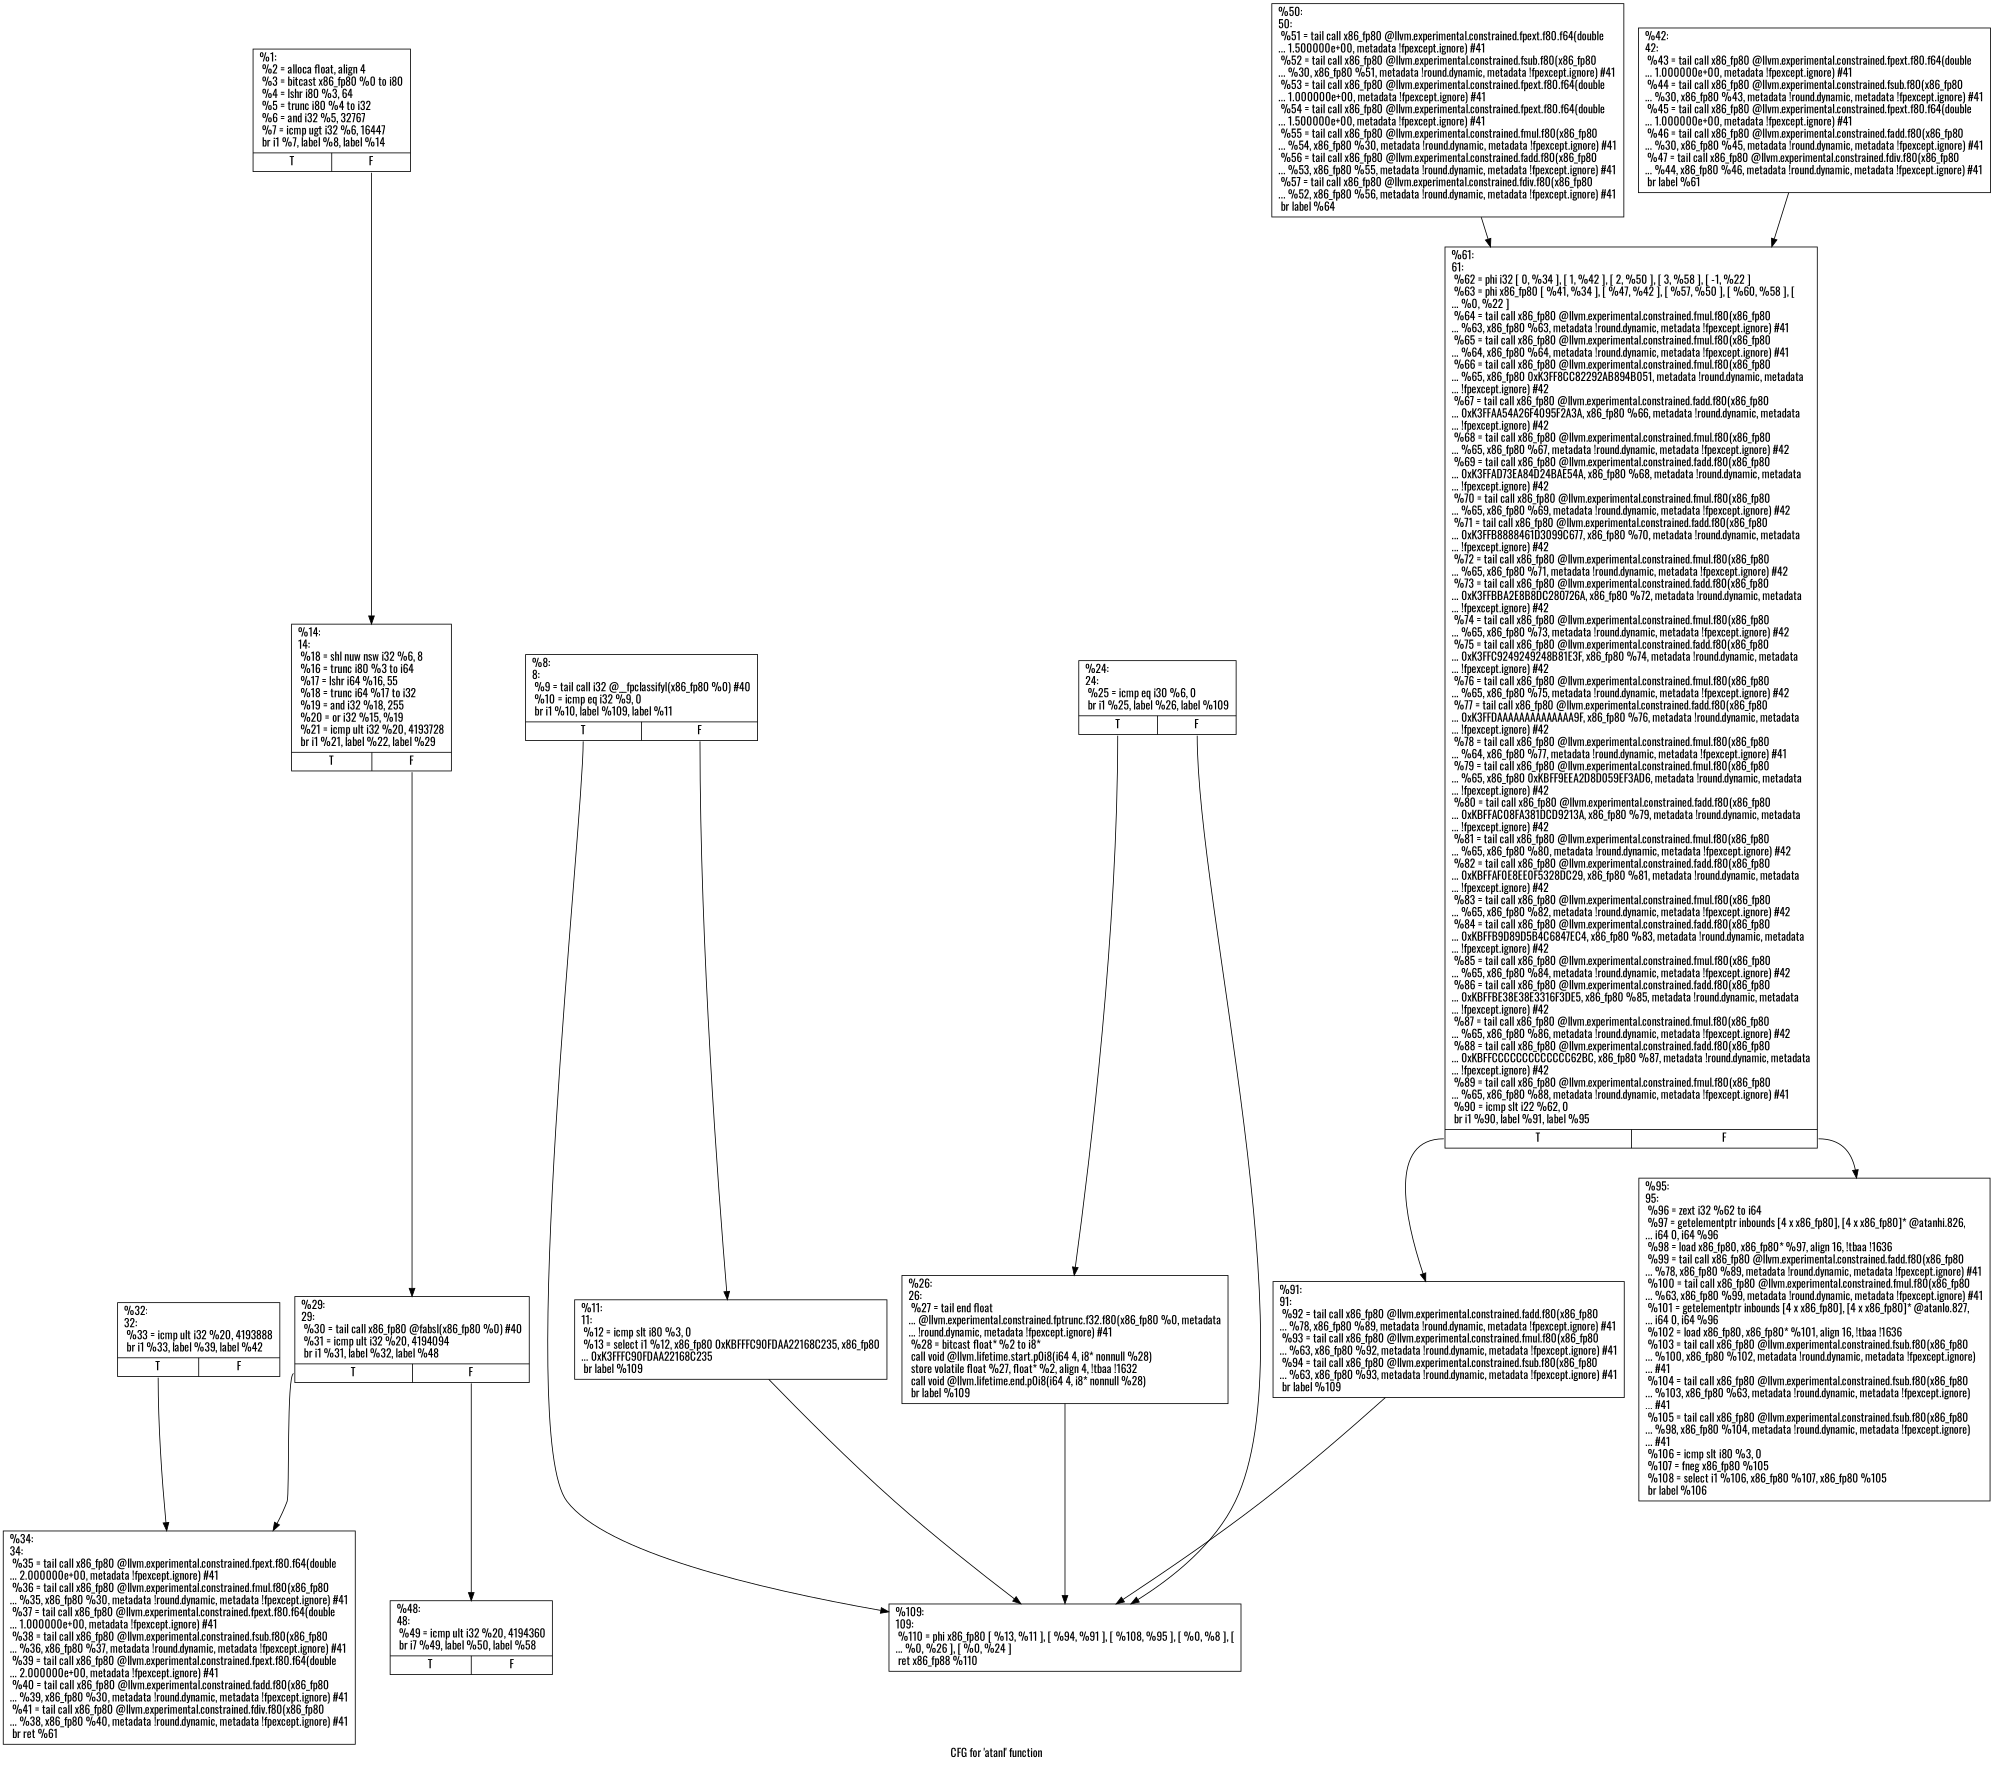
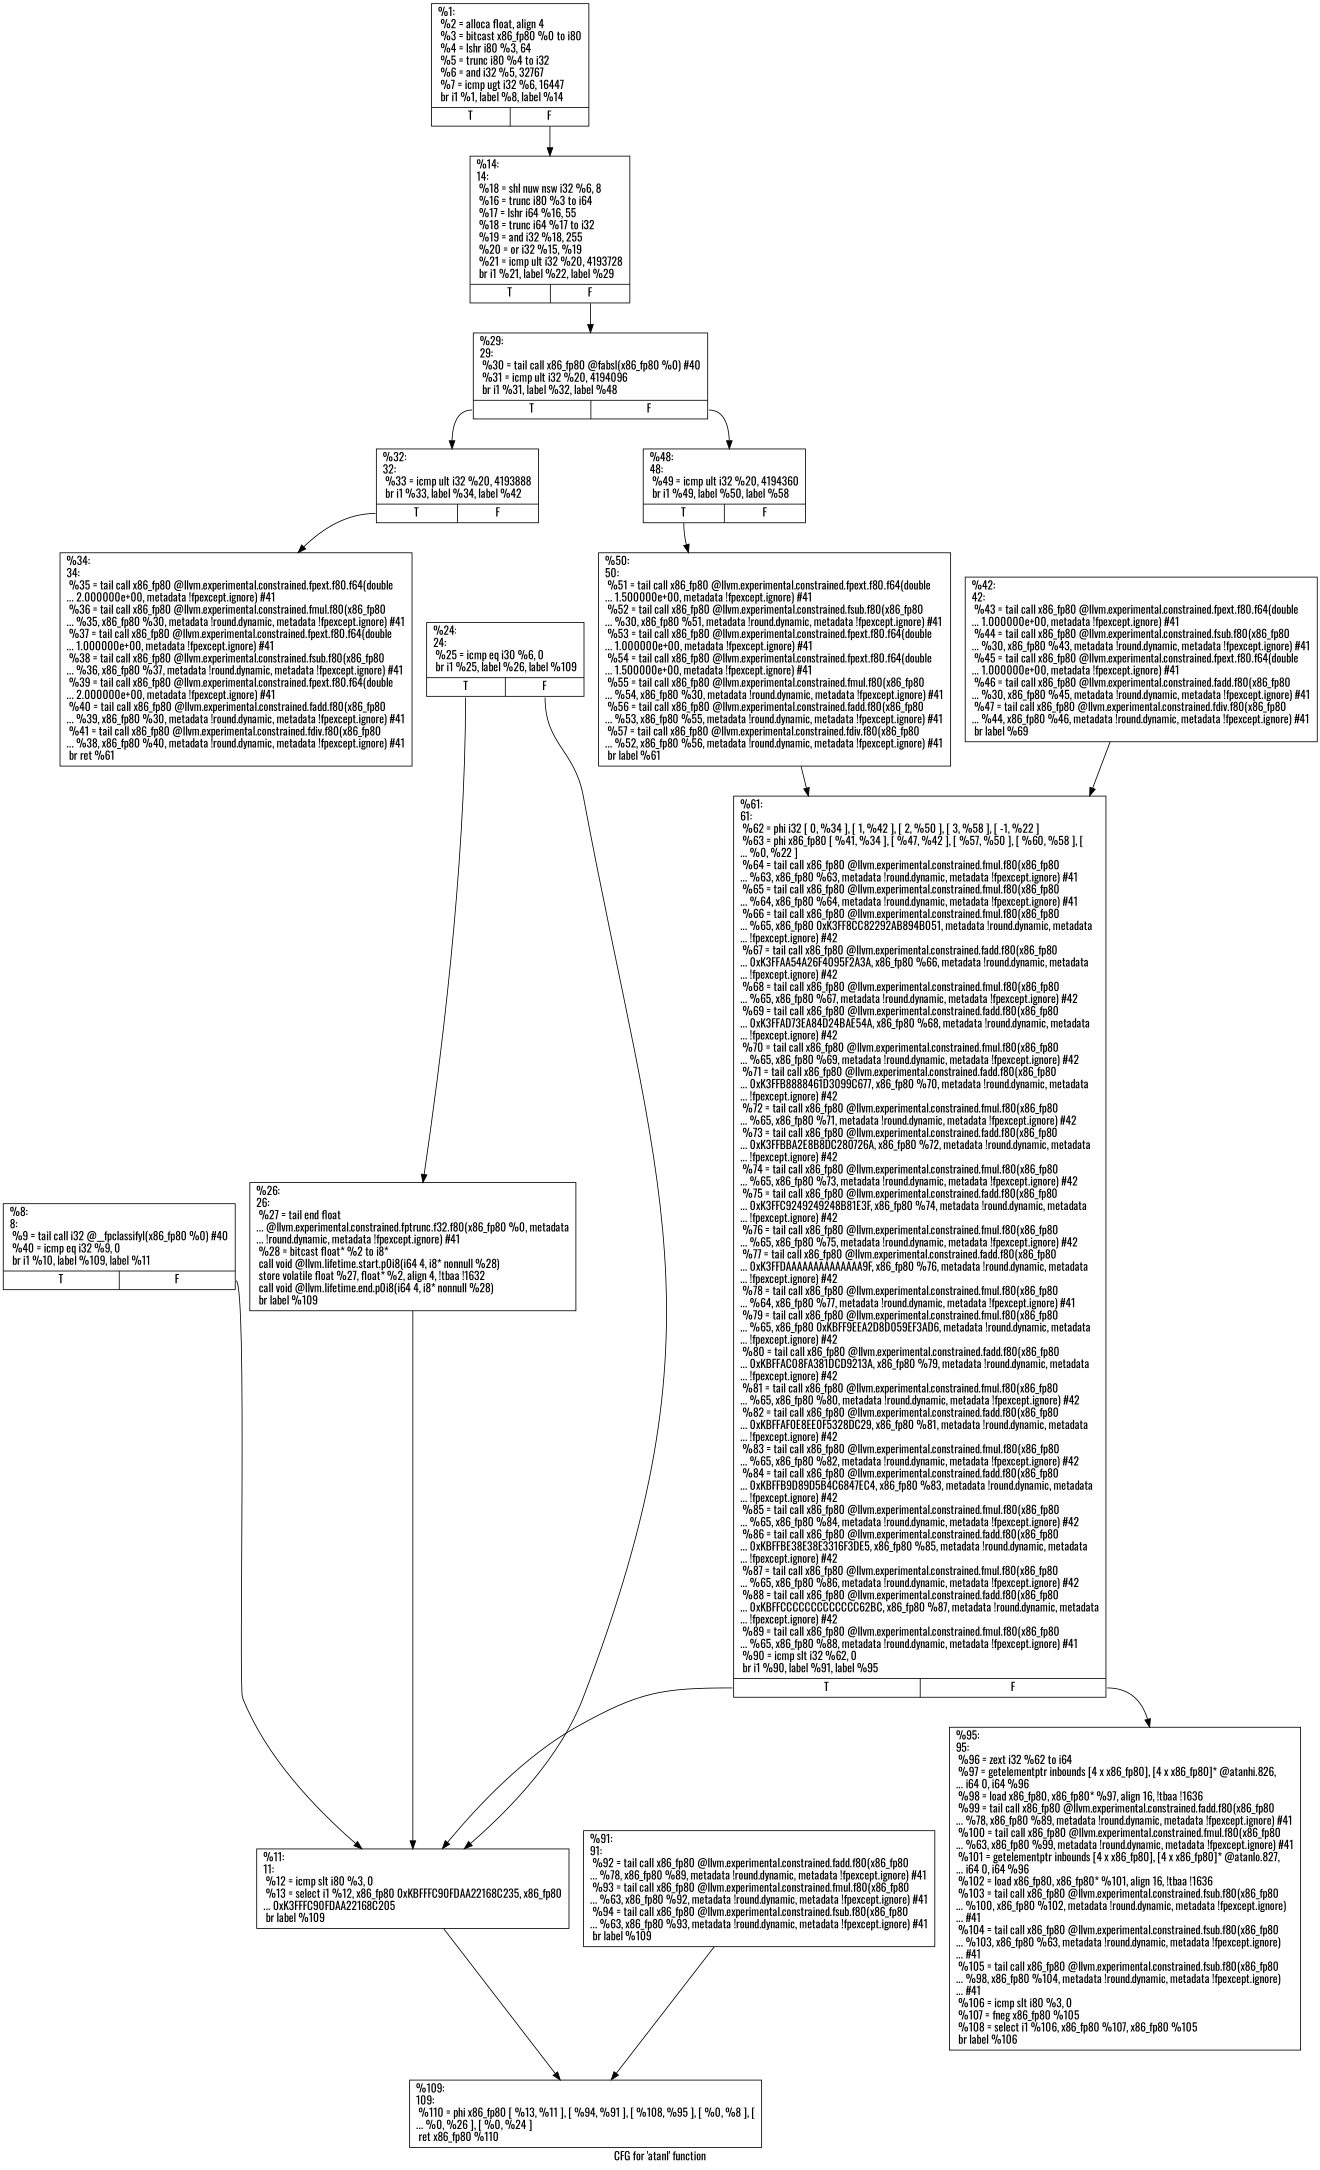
node "%1:": text "br i1 %7, label %8, label %14" -> "br i1 %1, label %8, label %14"
node "%42:": text "br label %61" -> "br label %69"
node "%50:": text "br label %64" -> "br label %61"
edge "%48:" -> "%50:": added
node "%8:": text "%10 = icmp eq i32 %9, 0" -> "%40 = icmp eq i32 %9, 0"
node "%61:": text "%90 = icmp slt i22 %62, 0" -> "%90 = icmp slt i32 %62, 0"
edge "%24:" -> "%109:": now "%24:" -> "%11:"
edge "%61:" -> "%91:": now "%61:" -> "%11:"
edge "%8:" -> "%109:": removed
node "%29:": text "%31 = icmp ult i32 %20, 4194094" -> "%31 = icmp ult i32 %20, 4194096"
node "%32:": text "br i1 %33, label %39, label %42" -> "br i1 %33, label %34, label %42"
node "%11:": text "... 0xK3FFFC90FDAA22168C235" -> "... 0xK3FFFC90FDAA22168C205"
edge "%29:" -> "%34:": now "%29:" -> "%32:"
edge "%26:" -> "%109:": now "%26:" -> "%11:"
node "%48:": text "br i7 %49, label %50, label %58" -> "br i1 %49, label %50, label %58"
node "%109:": text "ret x86_fp88 %110" -> "ret x86_fp80 %110"
